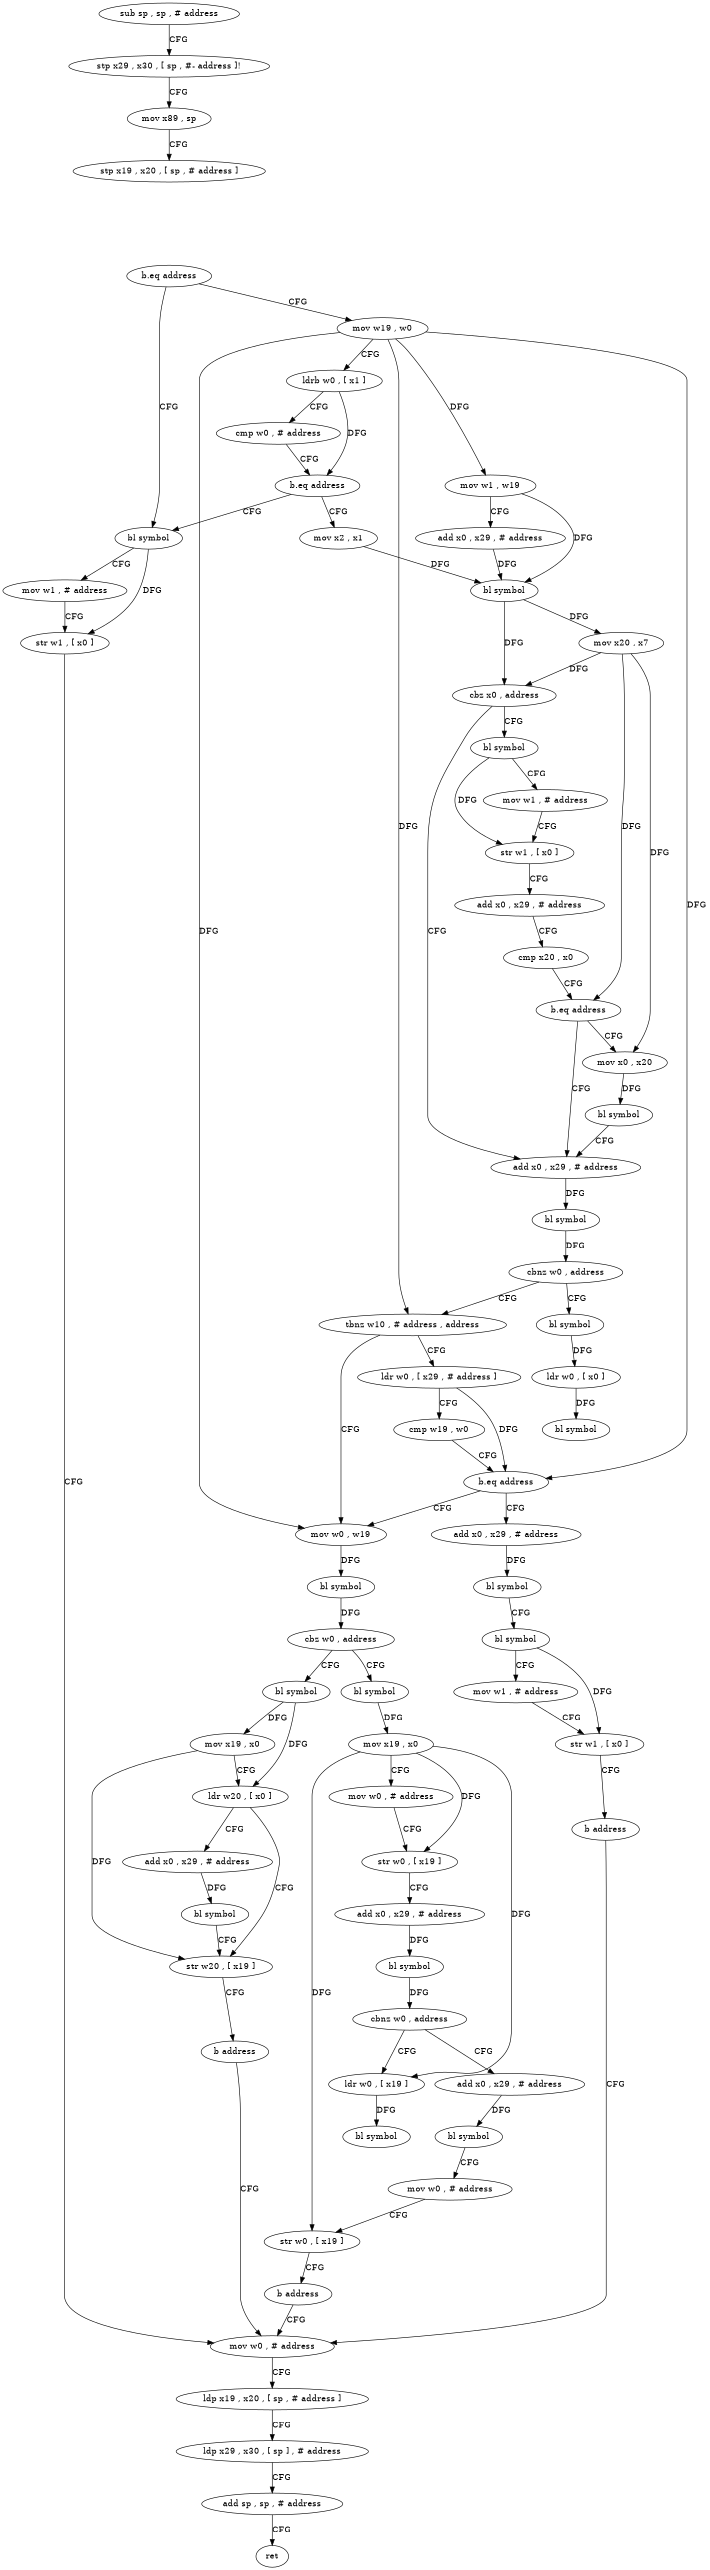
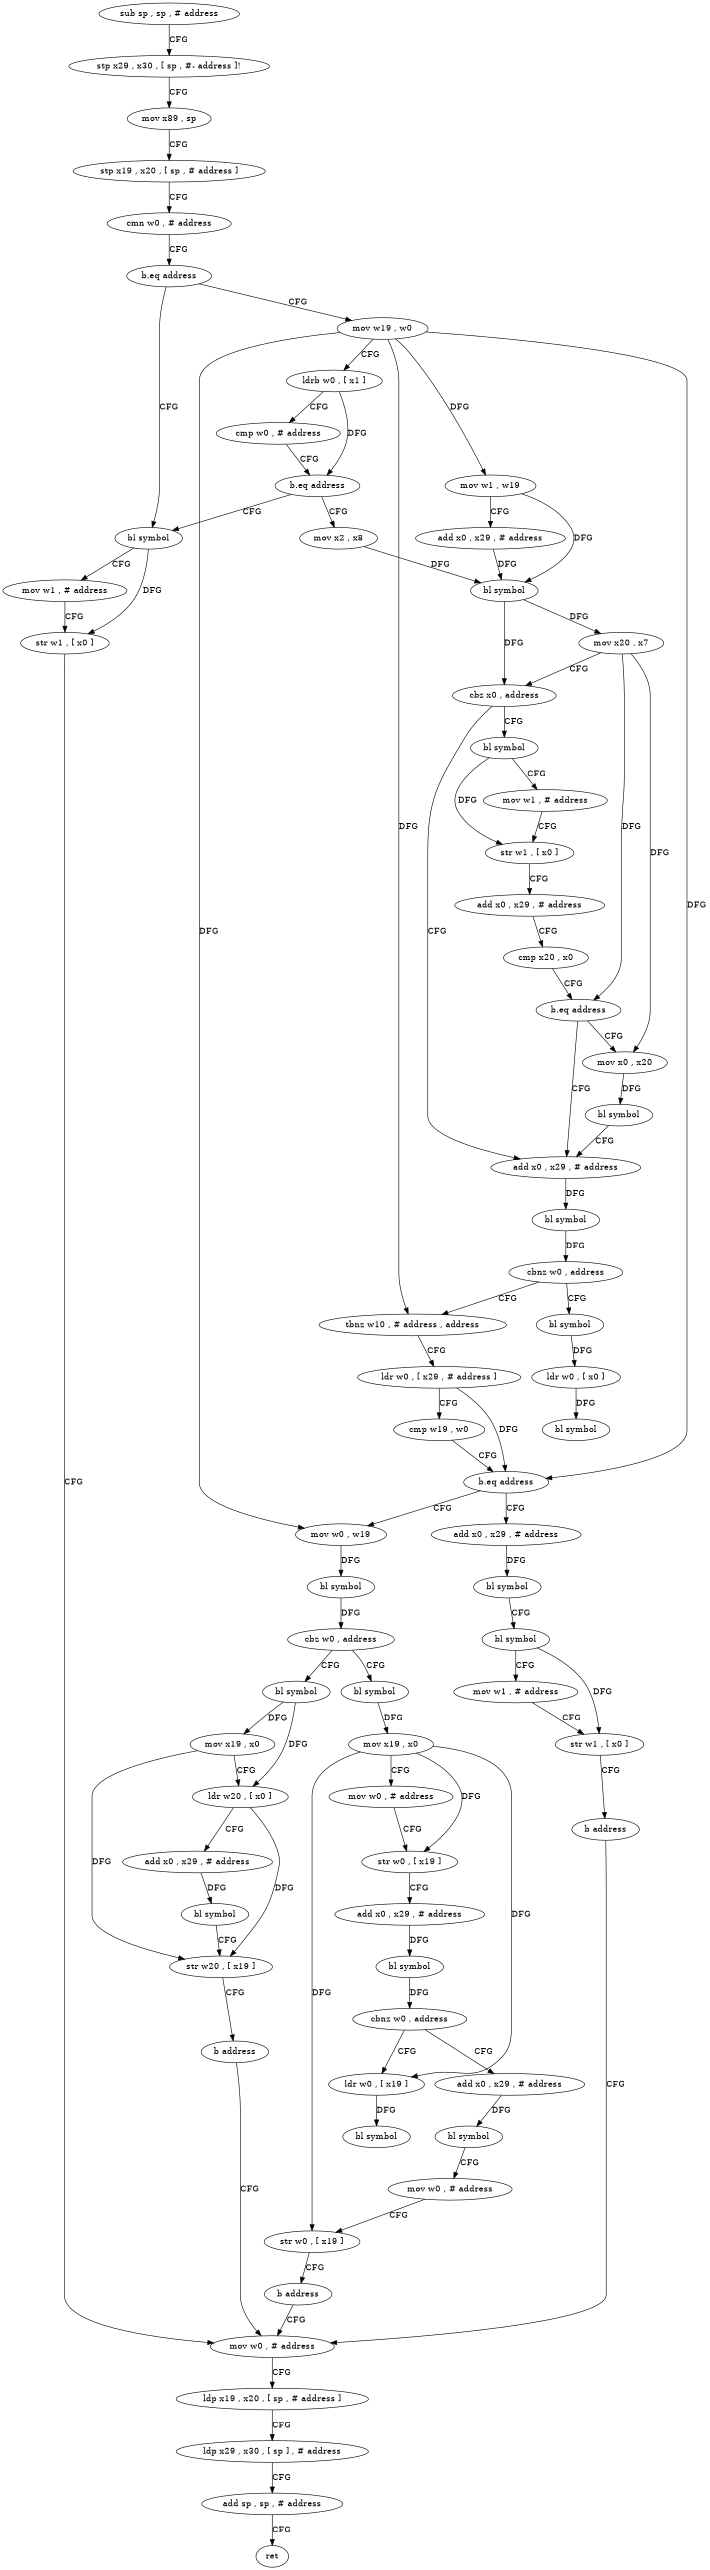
node "cmn w0 , # address": added
node "mov x2 , x1": label "mov x2 , x1" -> "mov x2 , x8"
edge "mov x20 , x7" -> "cbz x0 , address": label "DFG" -> "CFG"
edge "tbnz w10 , # address , address" -> "mov w0 , w19": removed, label "CFG"
edge "ldr w20 , [ x0 ]" -> "str w20 , [ x19 ]": label "CFG" -> "DFG"
